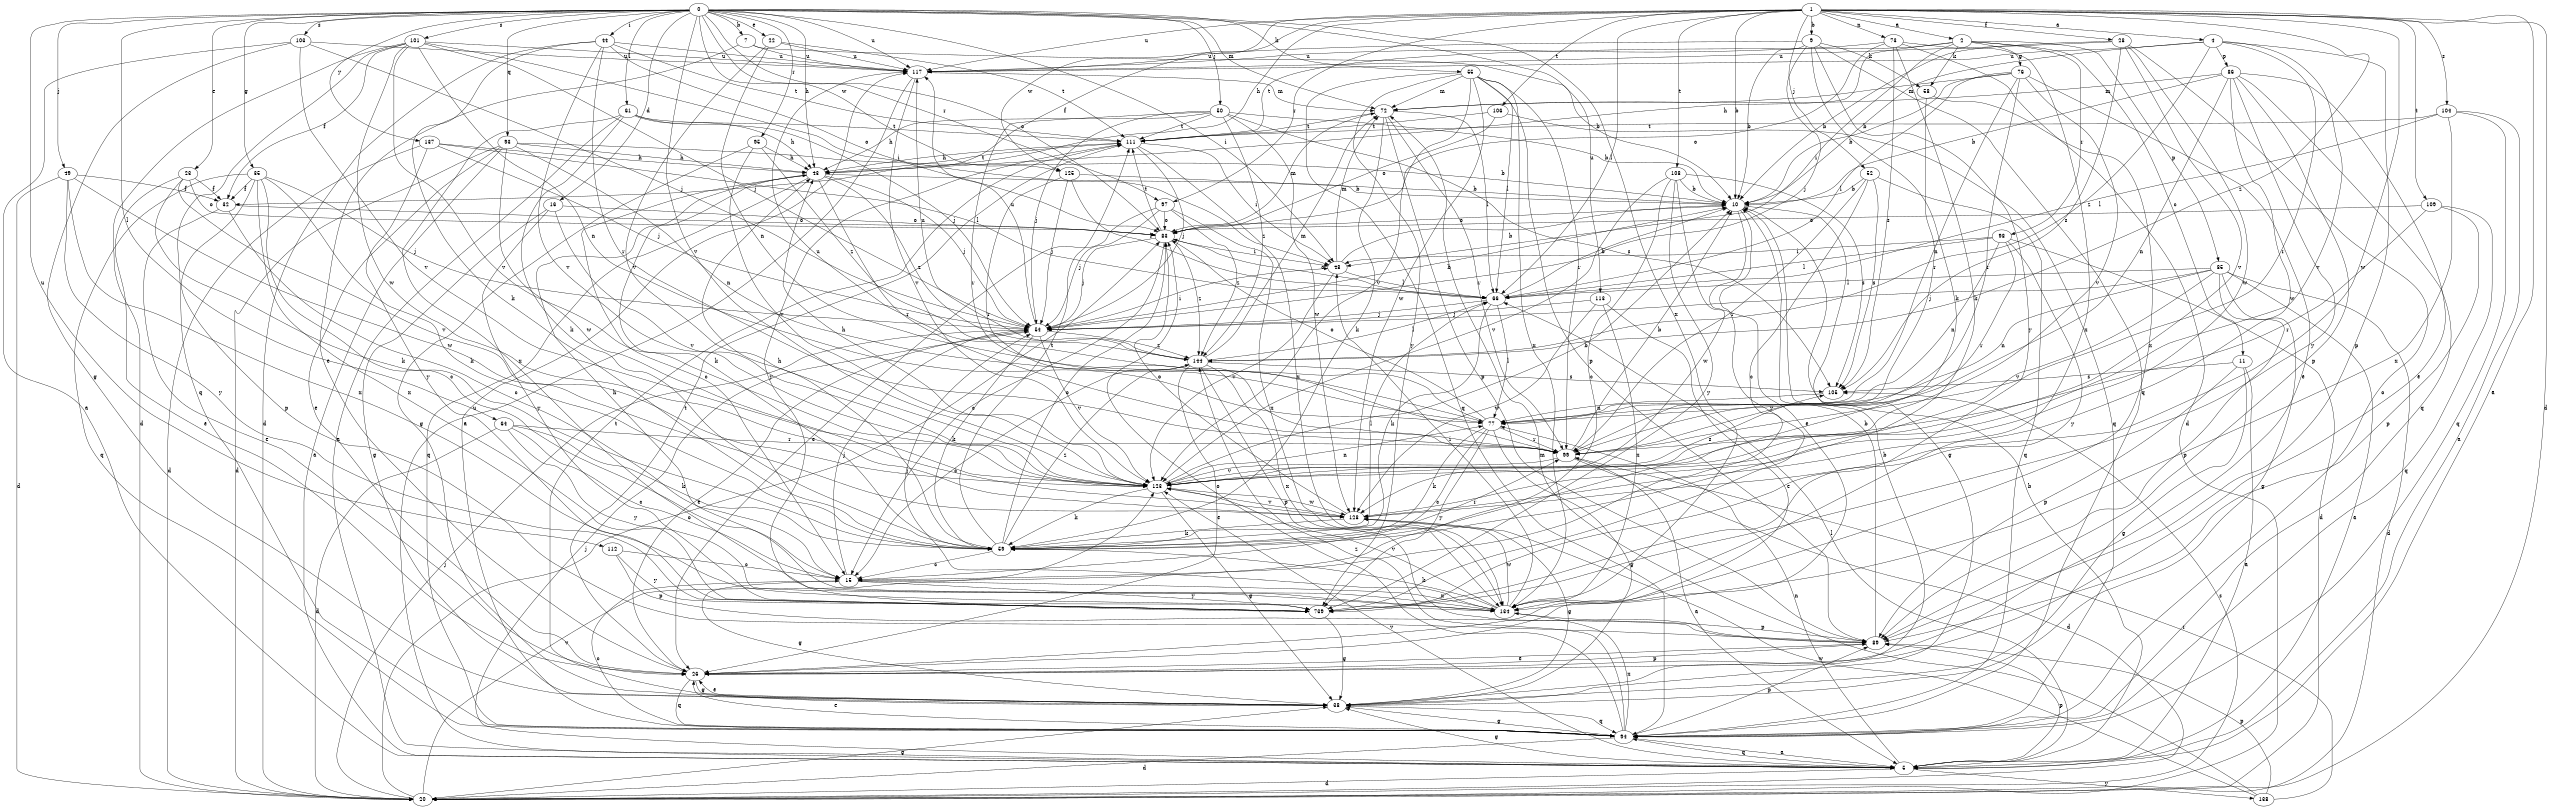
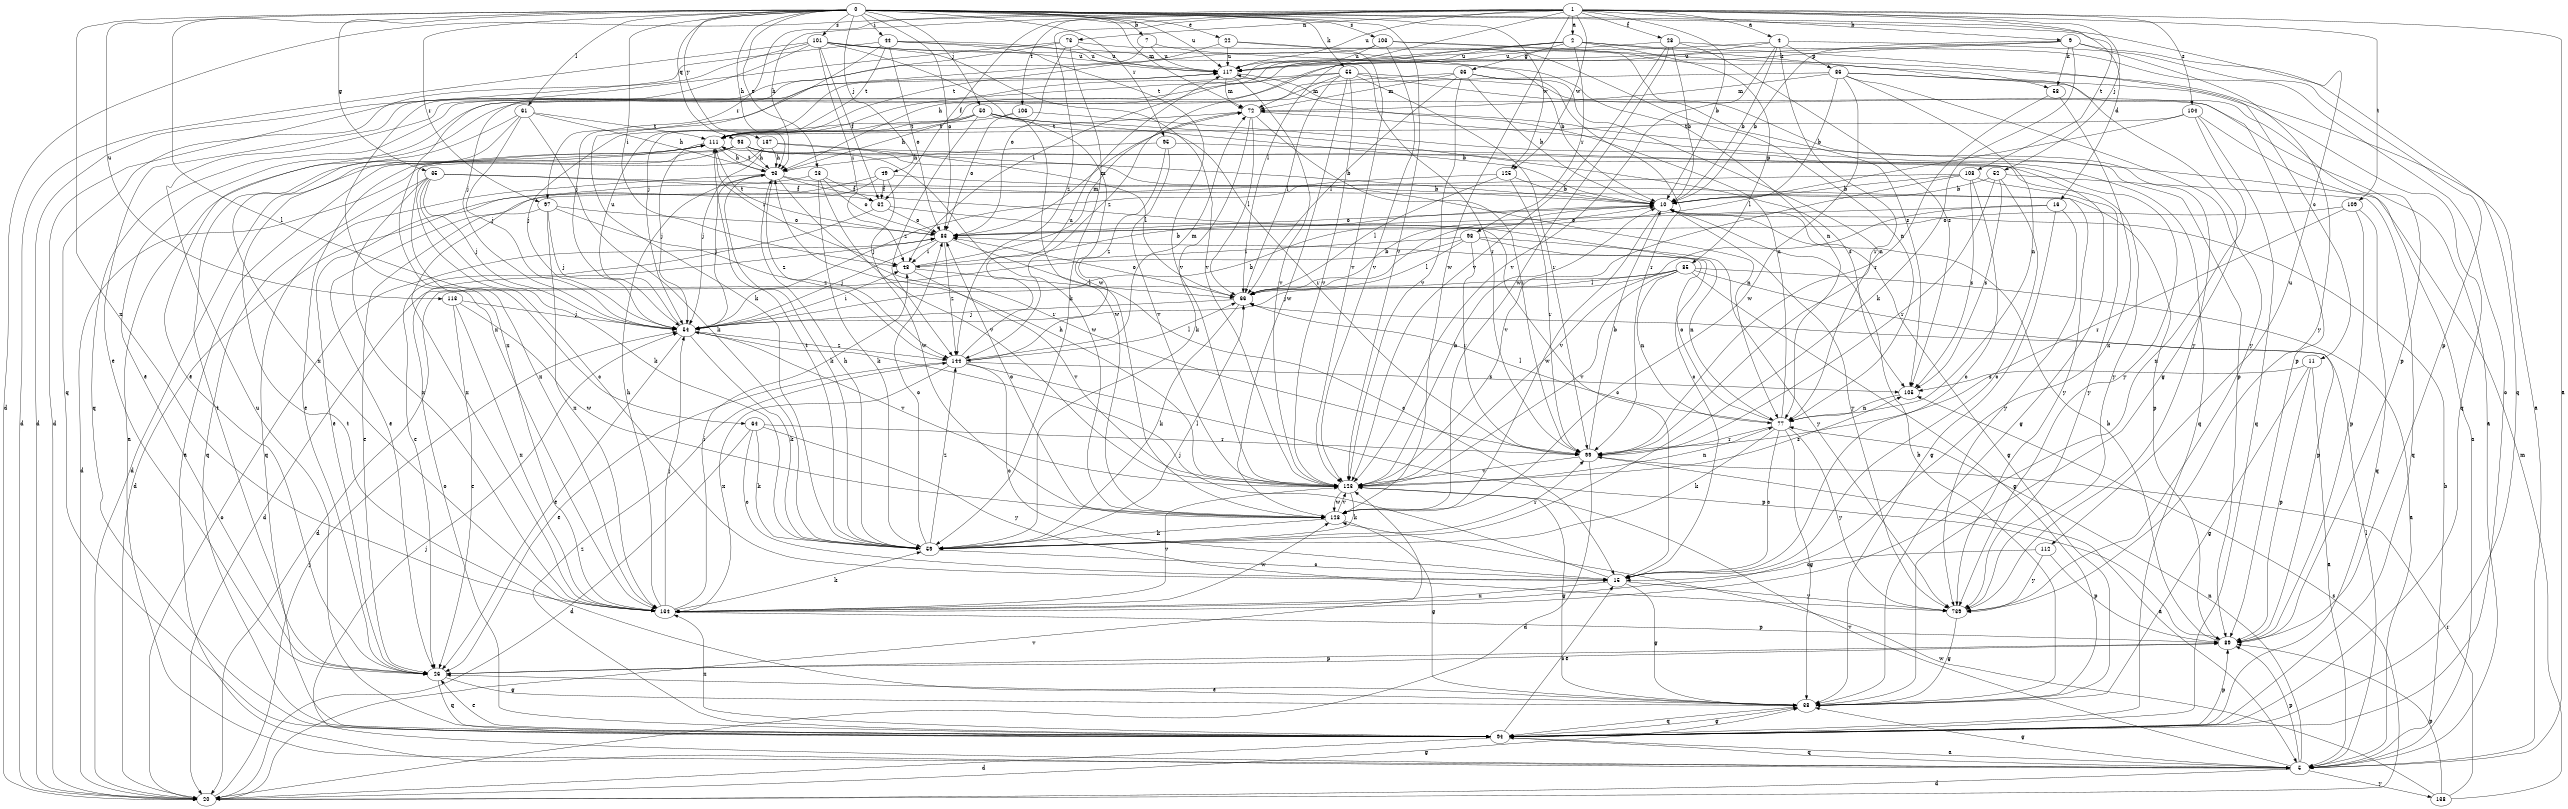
node "76": label "76" -> "36"
edge "66" -> "77": reversed
edge "5" -> "10": reversed
